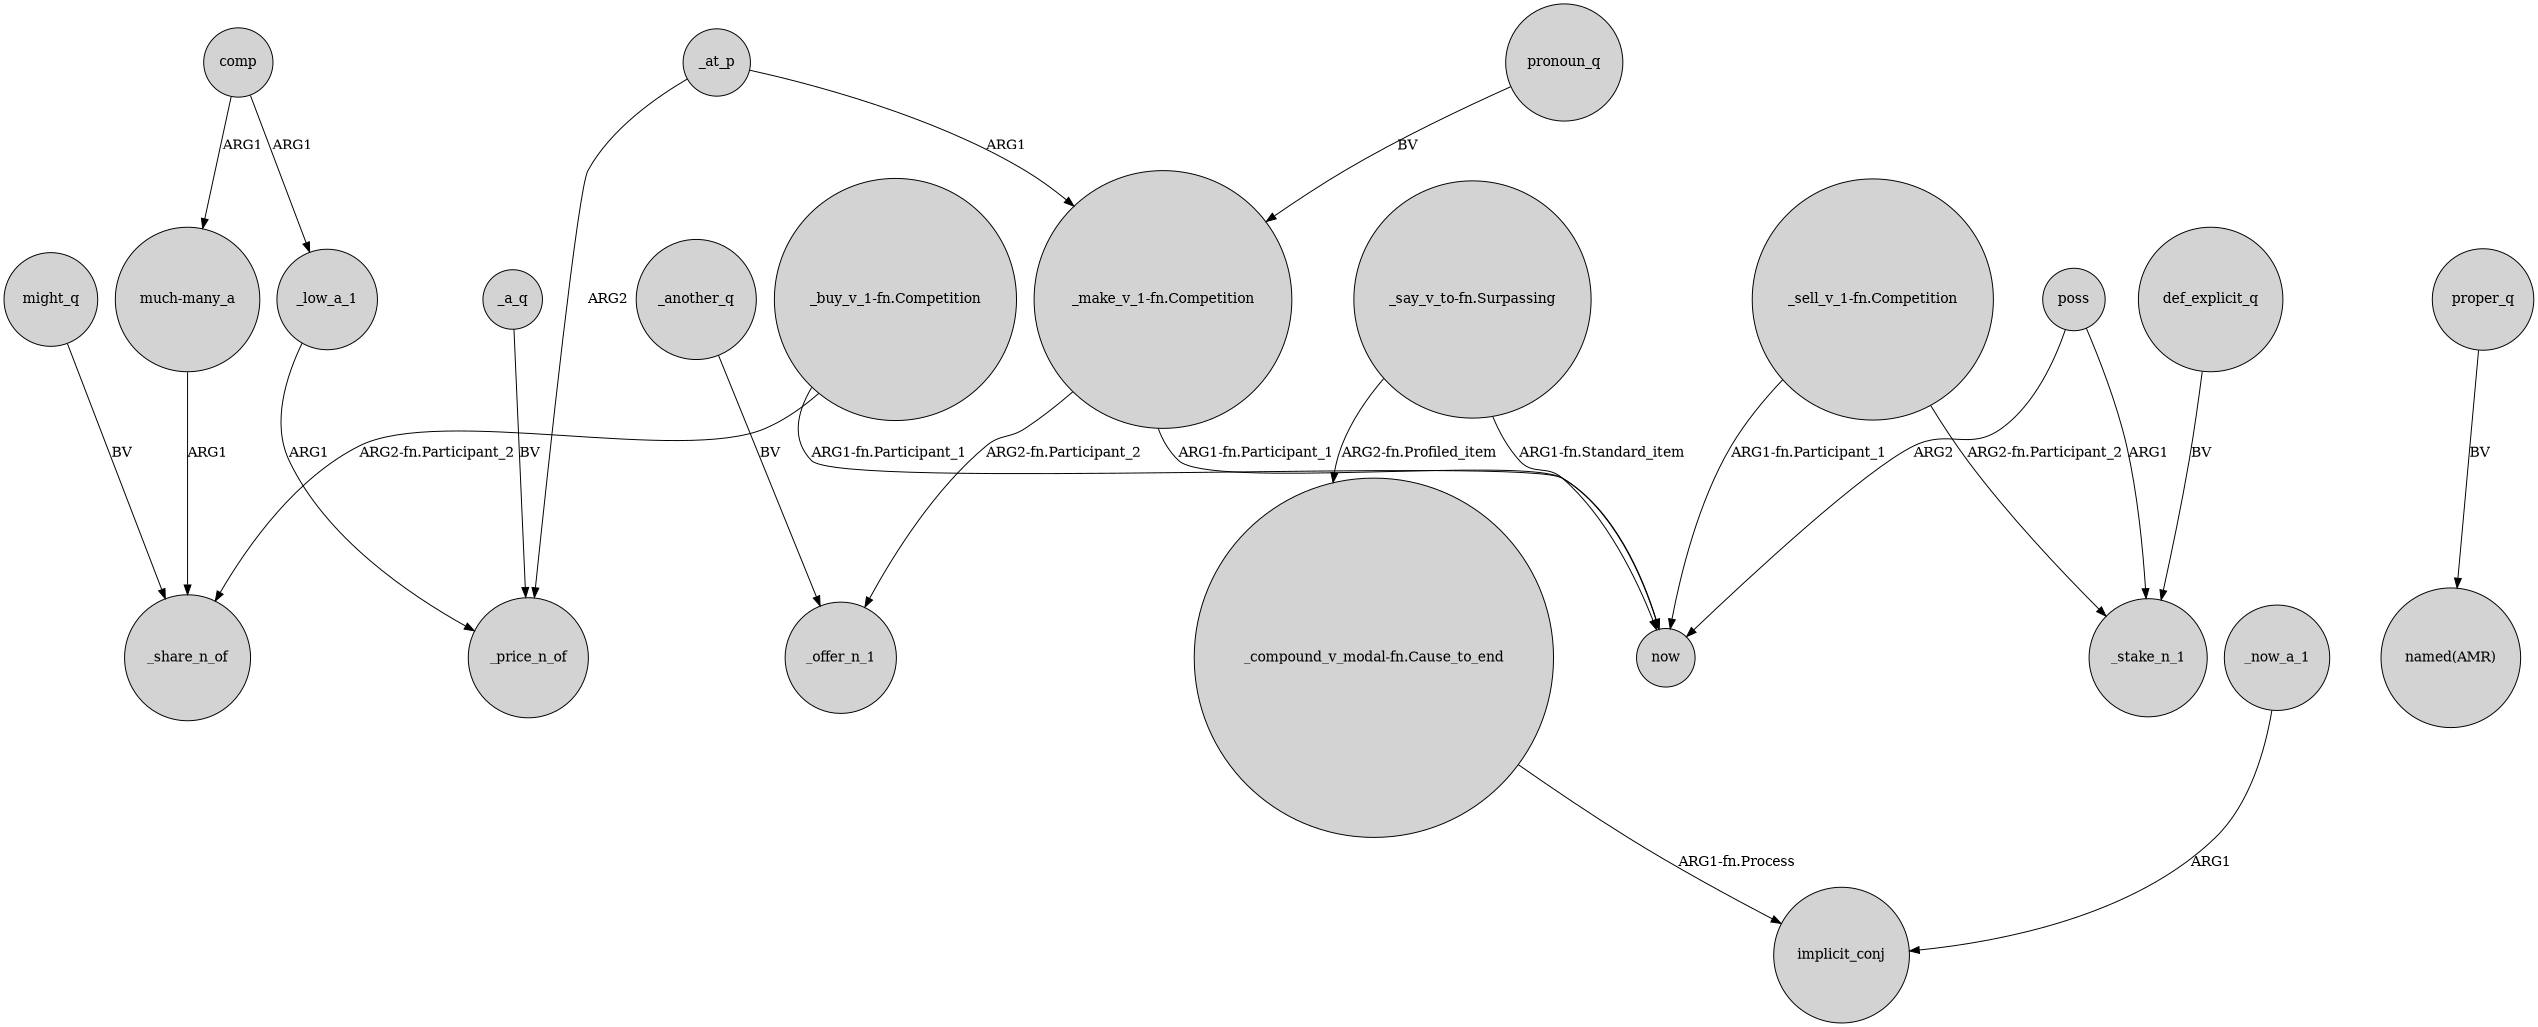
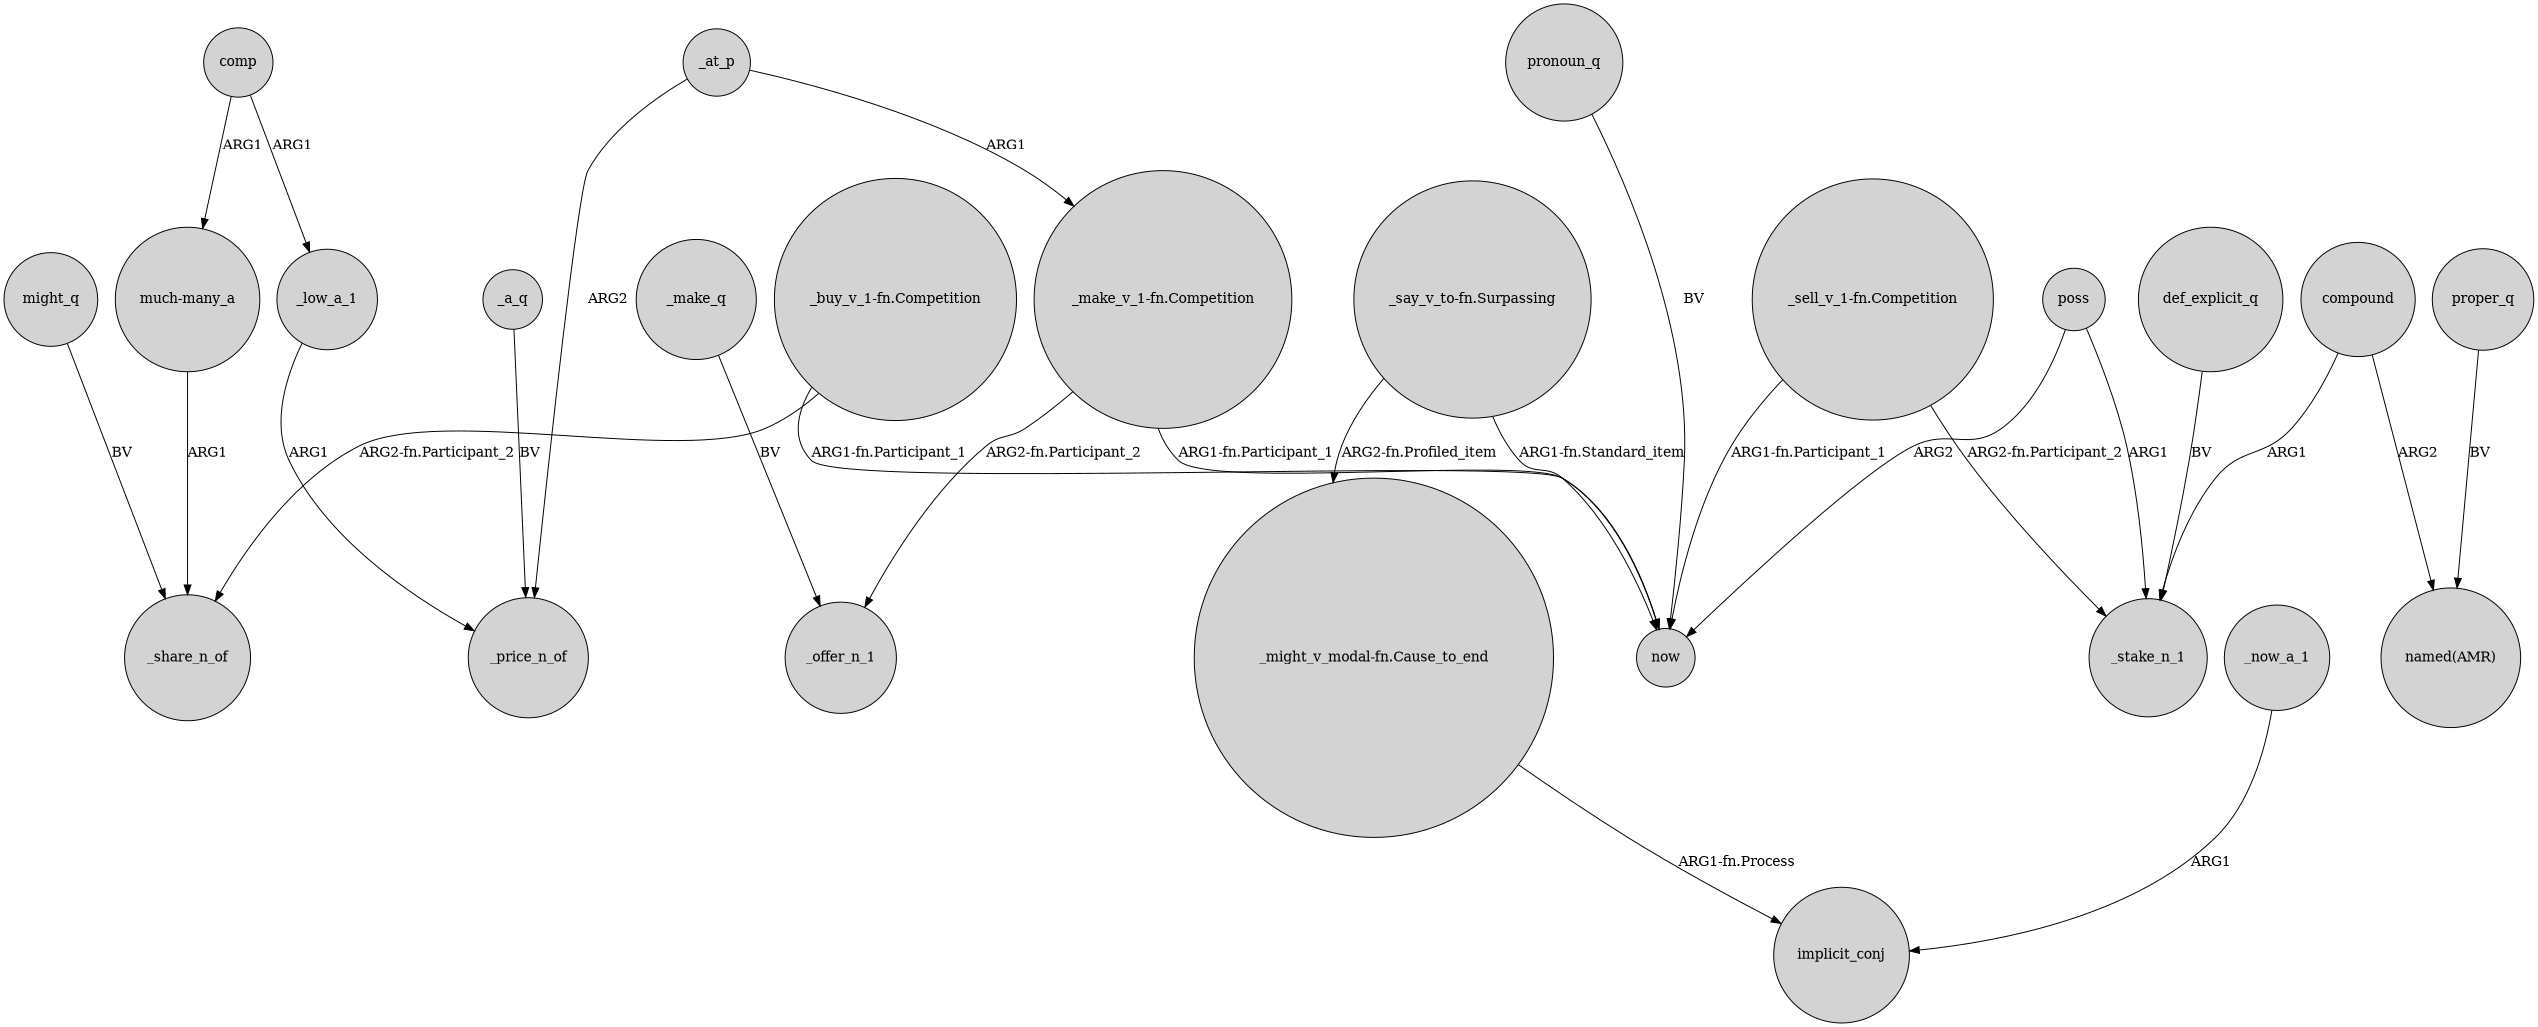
edge "pronoun_q" -> "_make_v_1-fn.Competition": now "pronoun_q" -> "now"
node "_another_q": label "_another_q" -> "_make_q"
node "compound": added
node "_compound_v_modal-fn.Cause_to_end": label "_compound_v_modal-fn.Cause_to_end" -> "_might_v_modal-fn.Cause_to_end"
